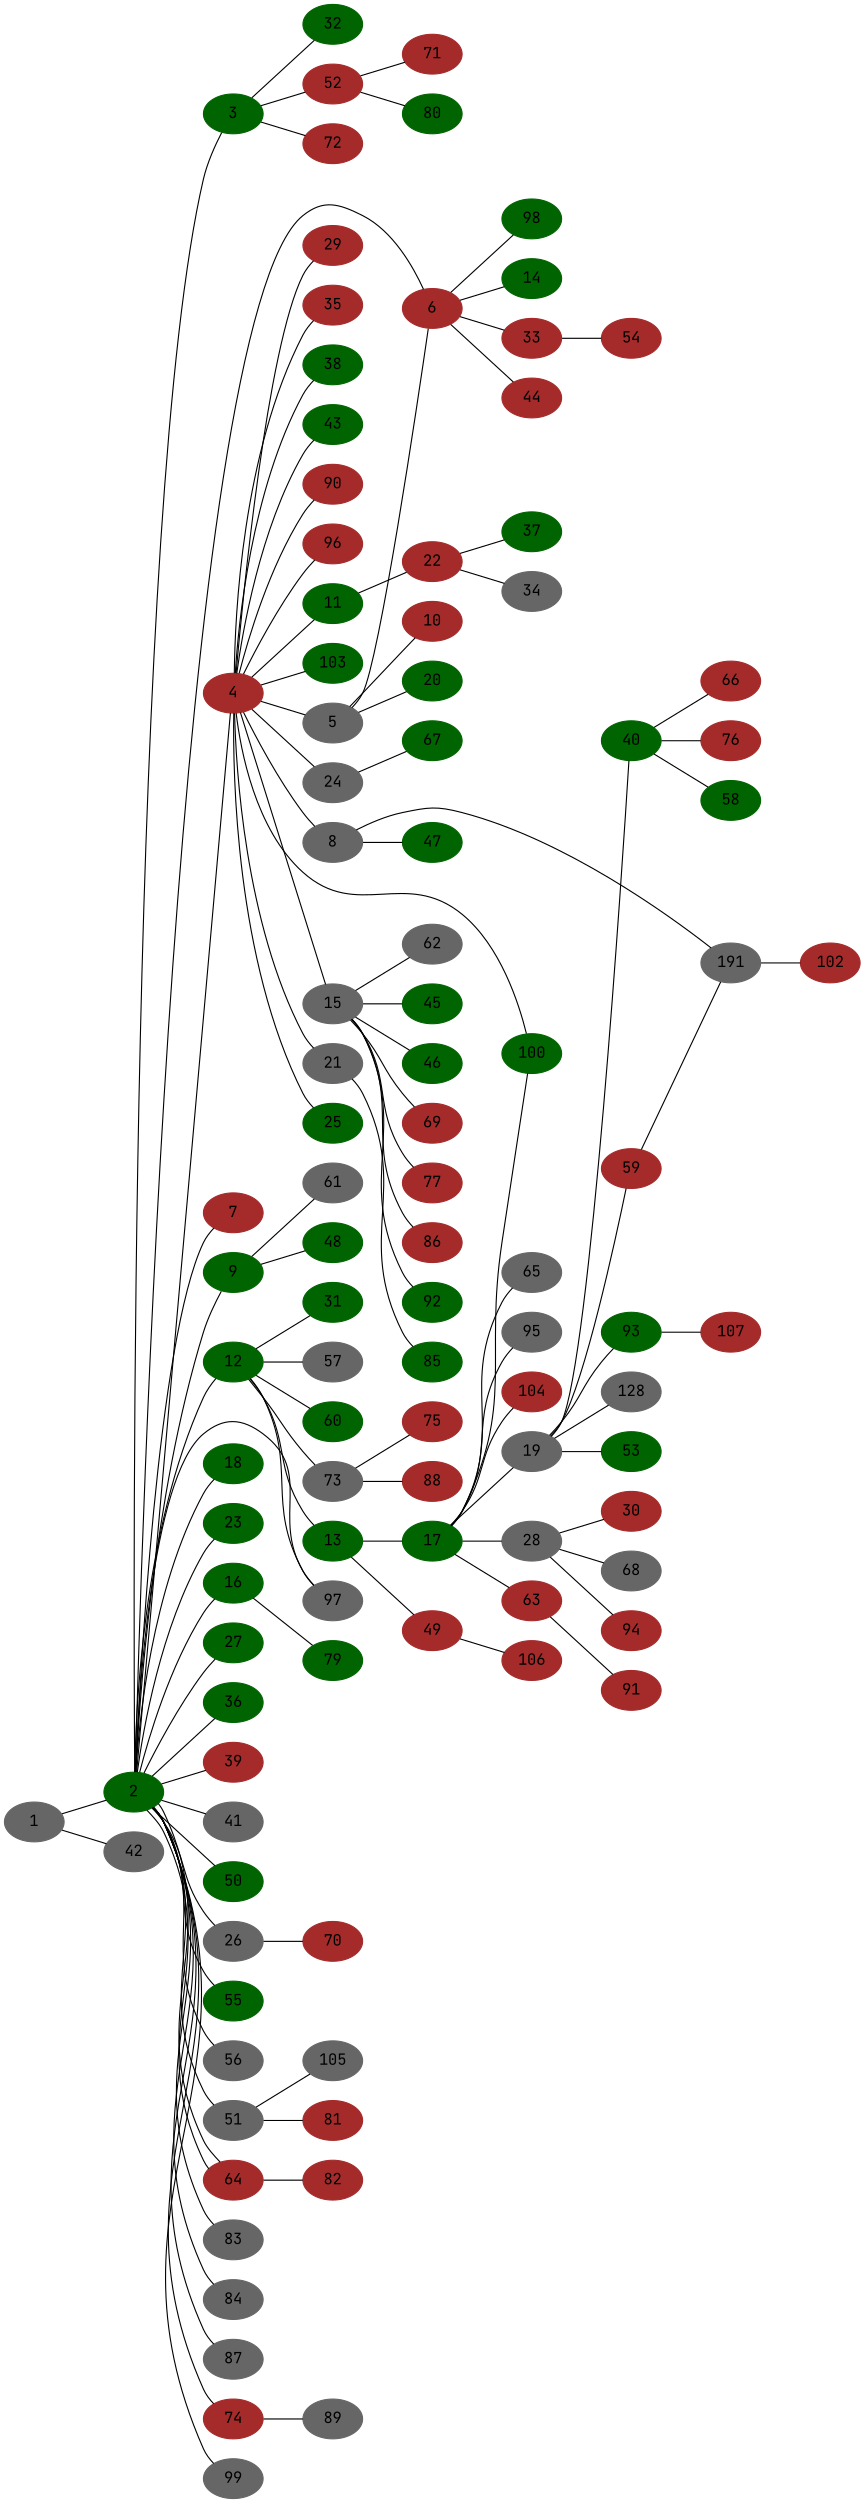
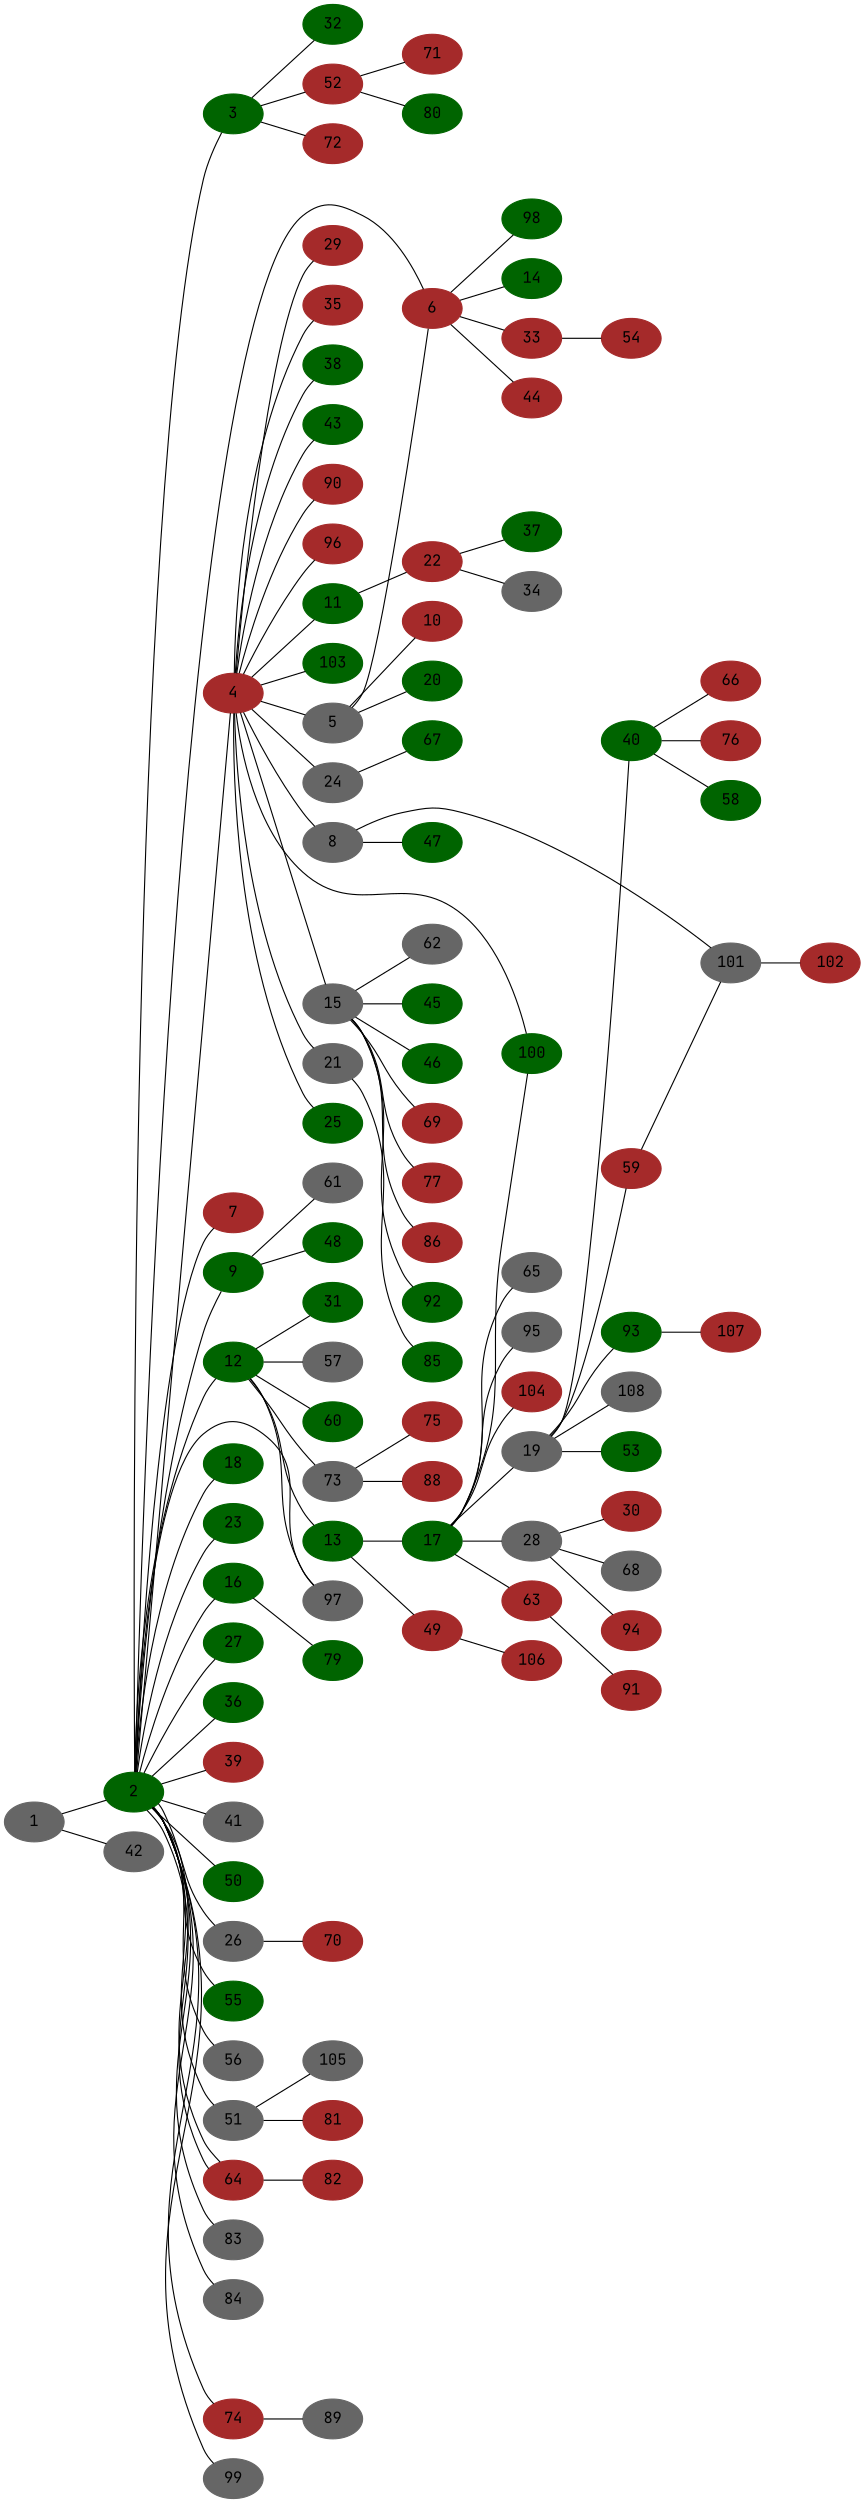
node "191": label "191" -> "101"
node "128": label "128" -> "108"
node "87": removed
